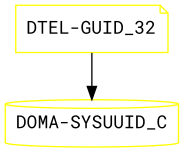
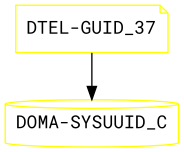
node "DTEL-GUID_32": label "DTEL-GUID_32" -> "DTEL-GUID_37"
